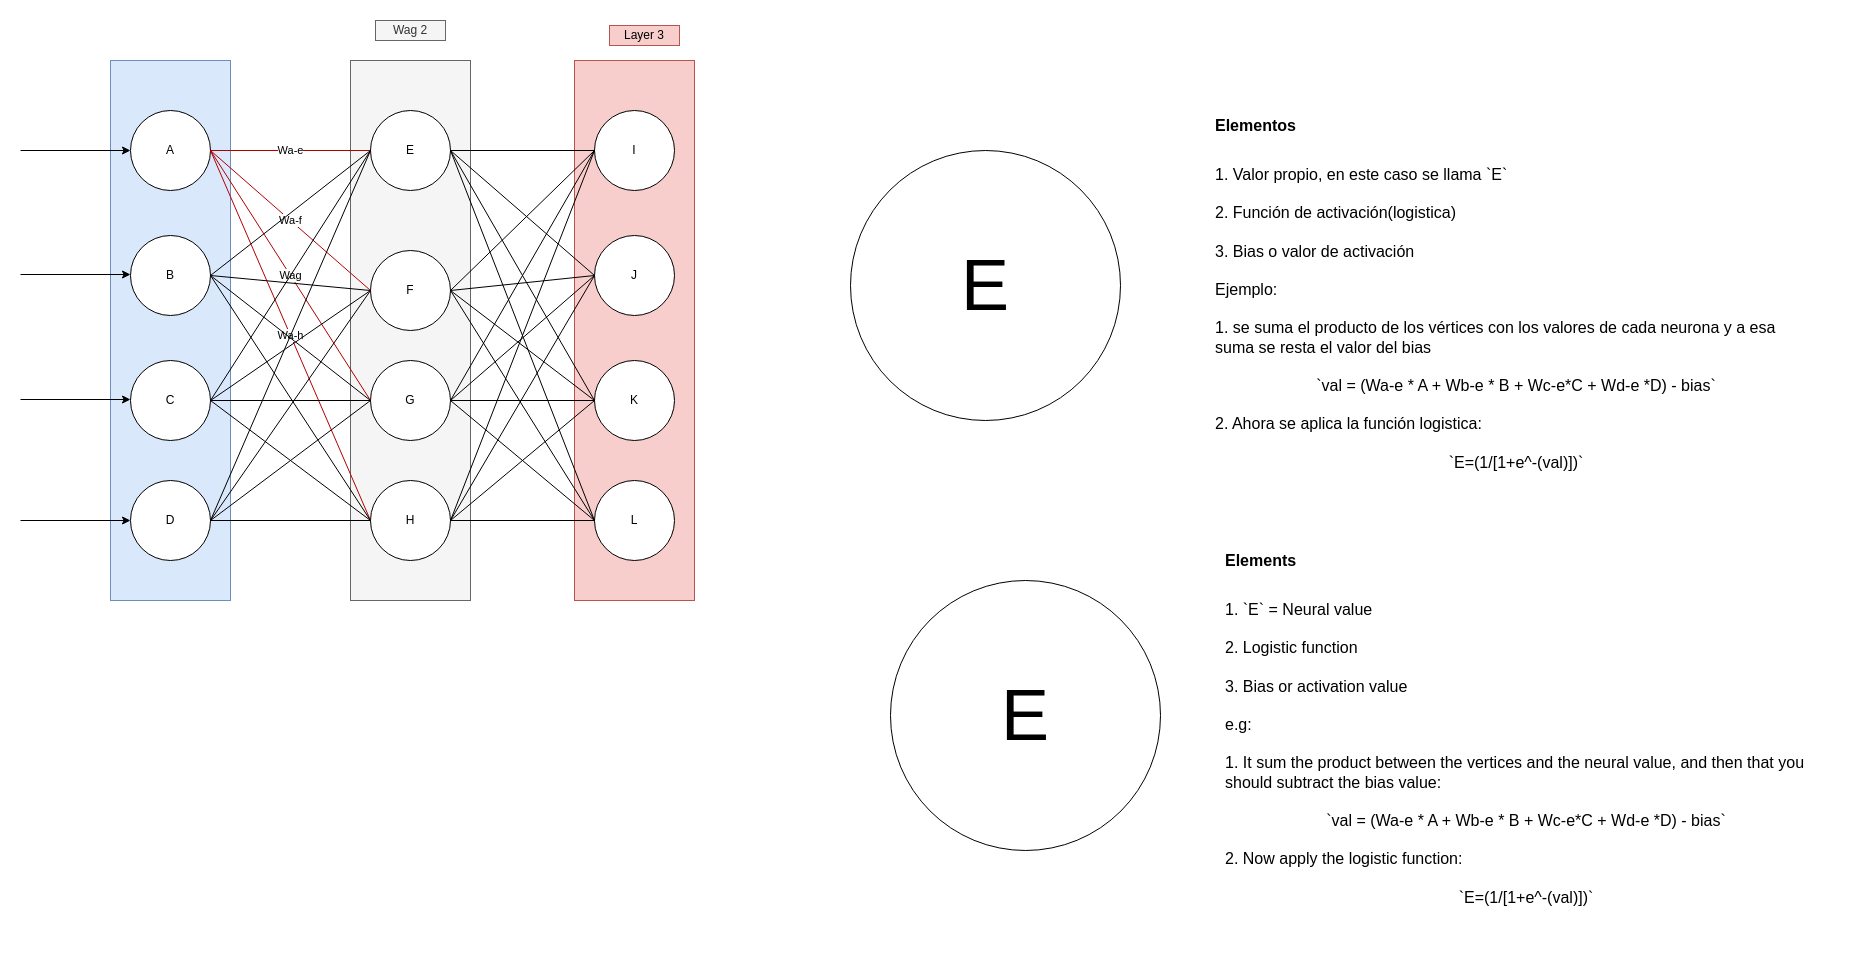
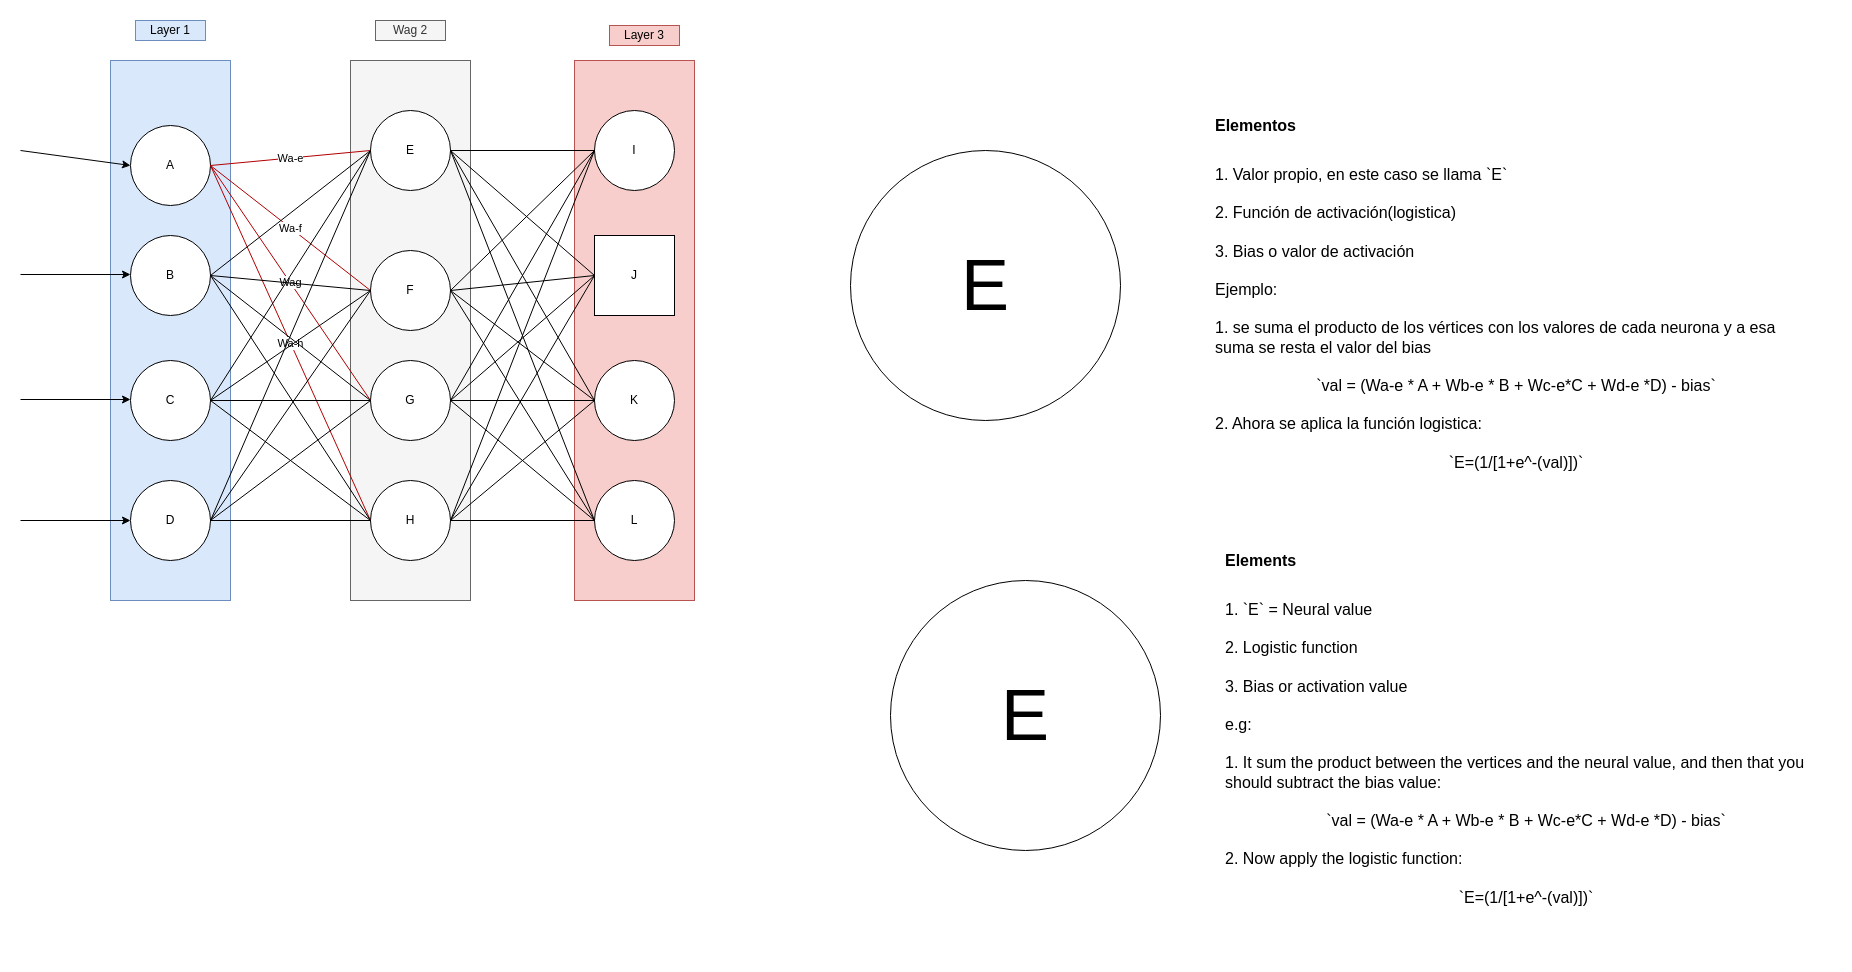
node "Layer 1": added
node "A": moved (171, 151) -> (171, 166)
node "J": shape ellipse -> rectangle
